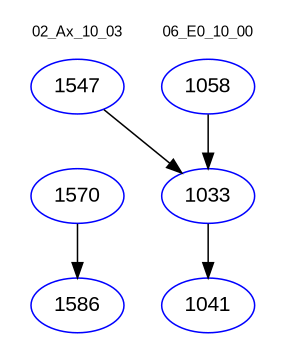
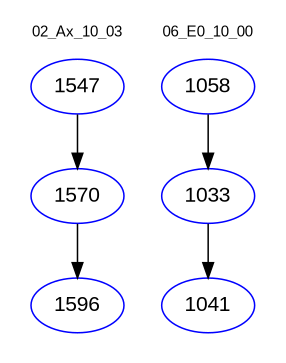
edge "1547" -> "1033": now "1547" -> "1570"
node "1586": label "1586" -> "1596"
